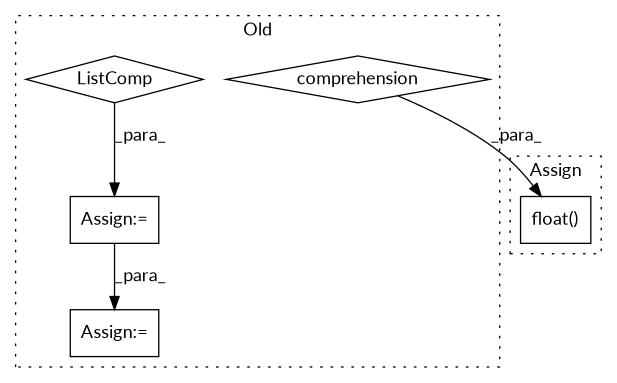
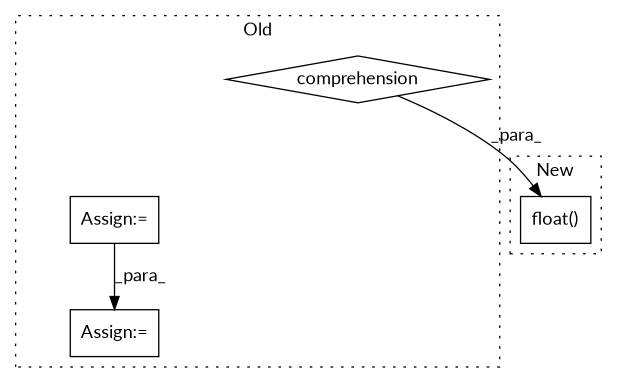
node "ListComp": removed
cluster "Assign": label "Assign" -> "New"
